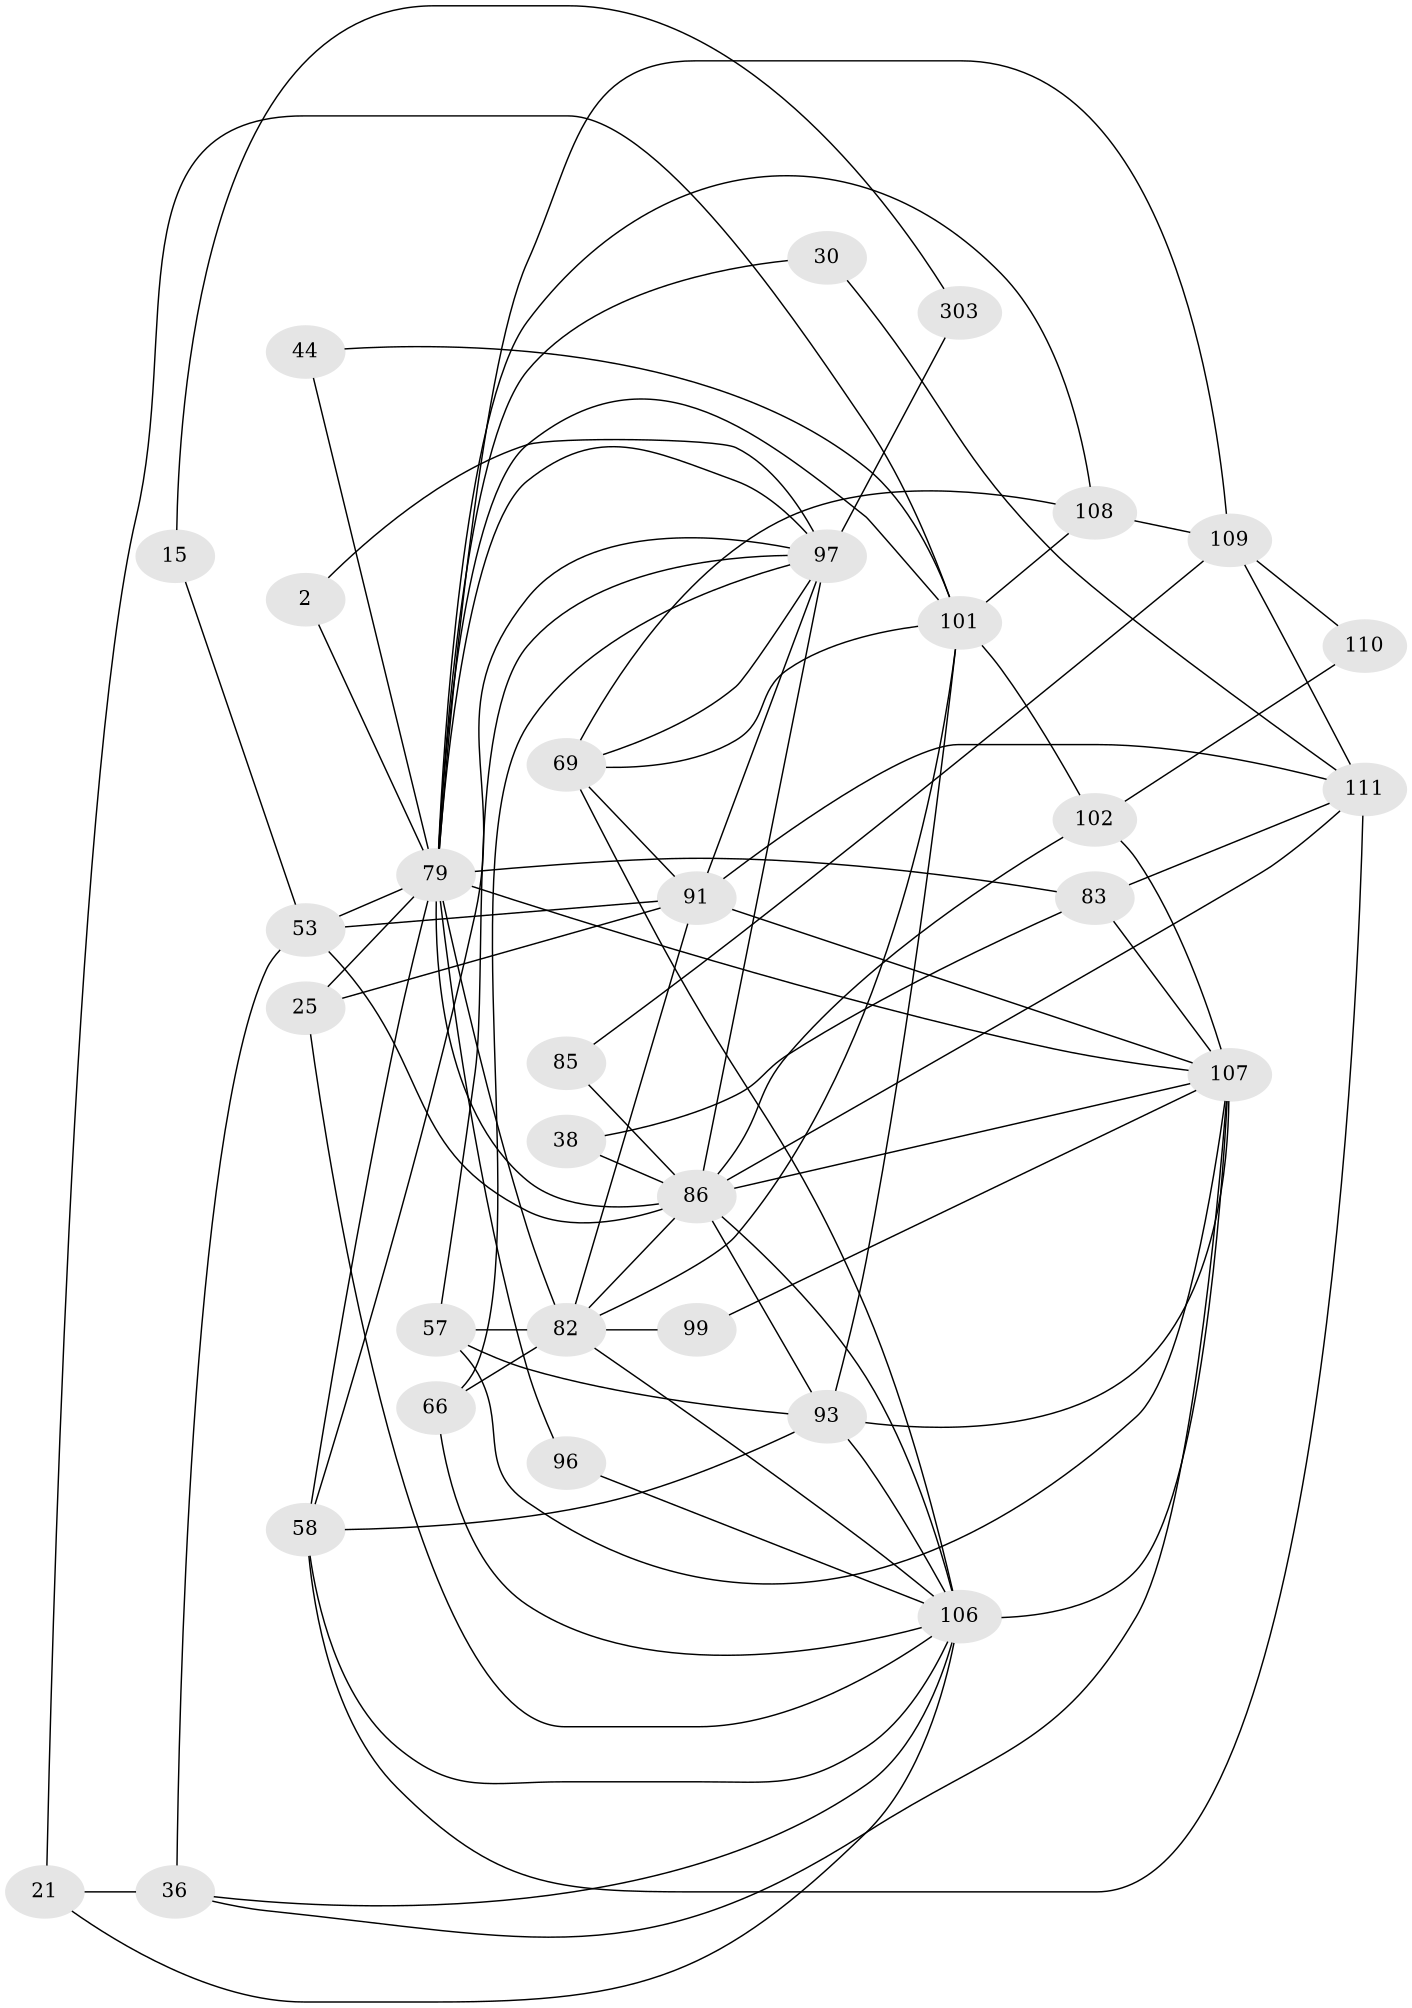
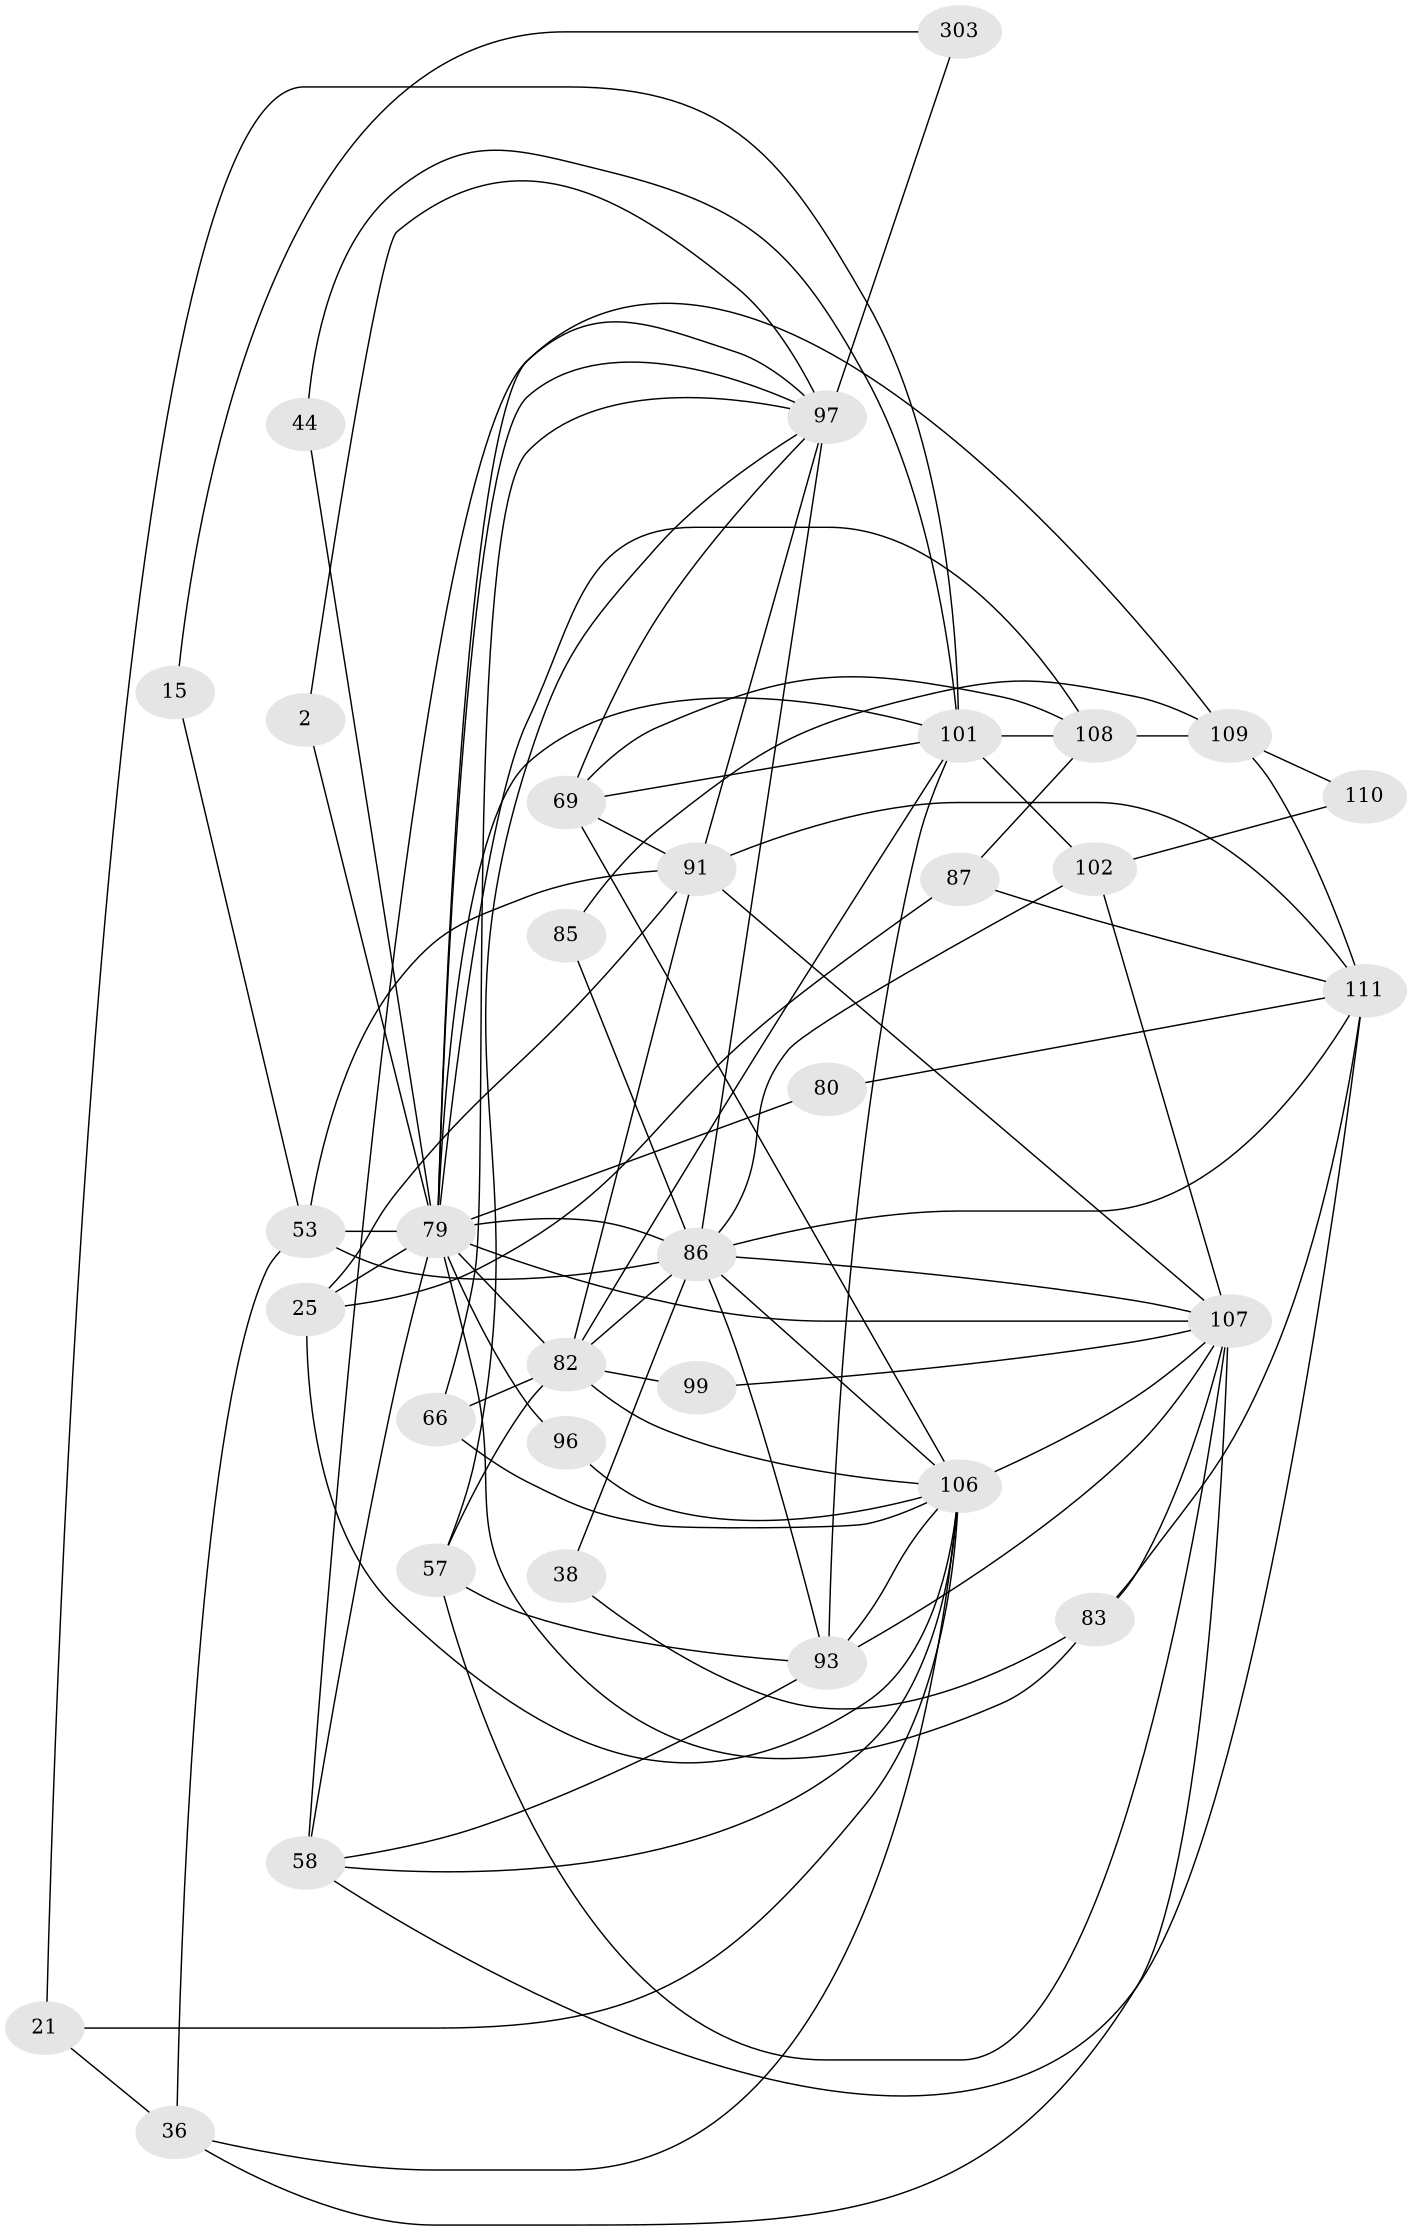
node "30": label "30" -> "80"
node "87": added
